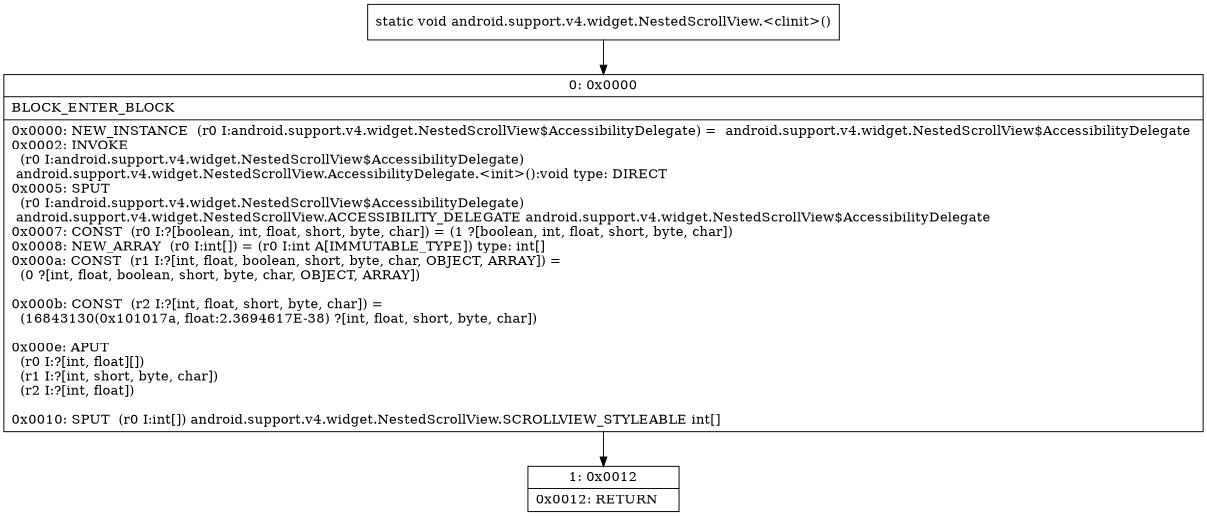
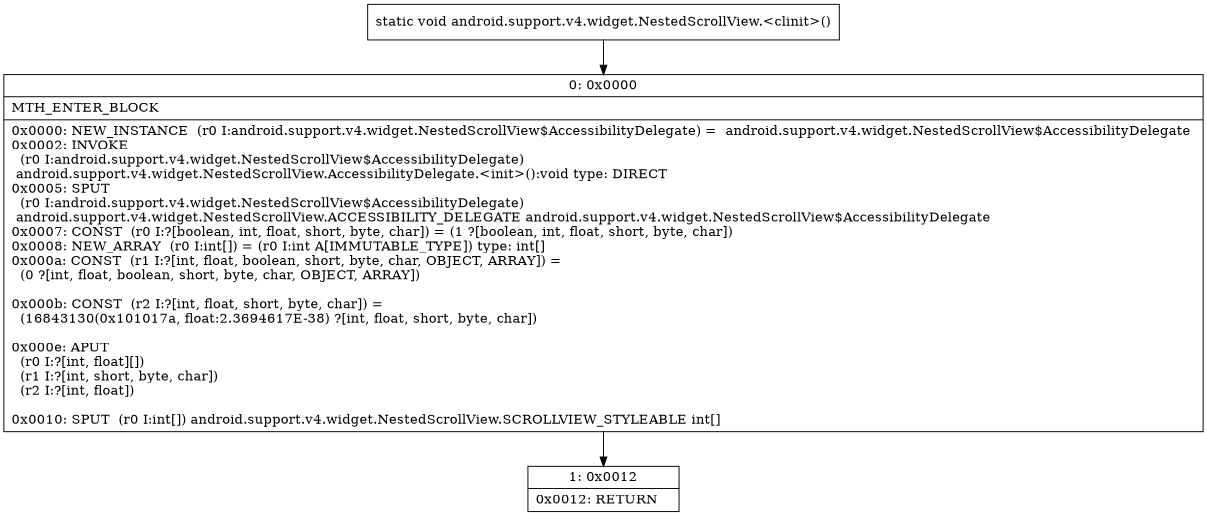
node "0: 0x0000": text "BLOCK_ENTER_BLOCK" -> "MTH_ENTER_BLOCK"
